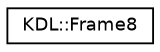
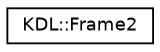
node "KDL::Frame8": label "KDL::Frame8" -> "KDL::Frame2"
